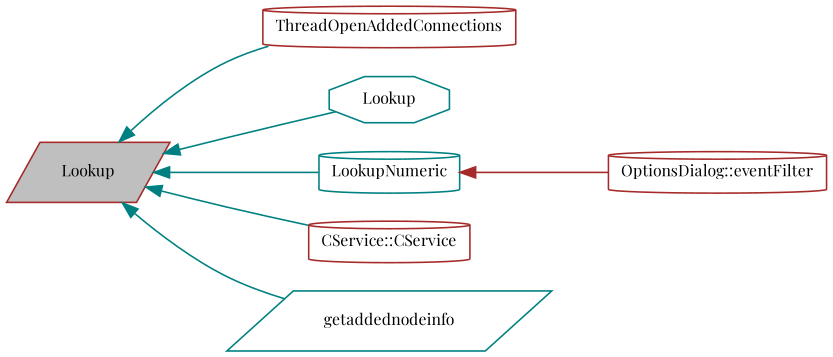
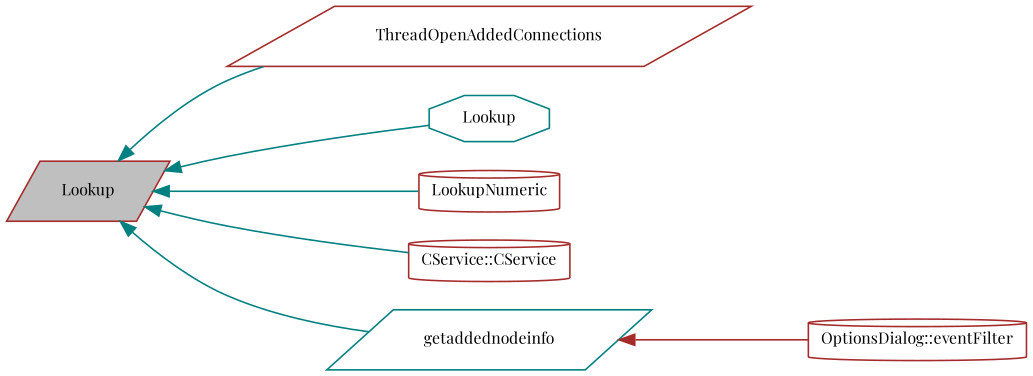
node "ThreadOpenAddedConnections": shape cylinder -> parallelogram
node "LookupNumeric": color teal -> brown
edge "OptionsDialog::eventFilter" -> "LookupNumeric": now "OptionsDialog::eventFilter" -> "getaddednodeinfo"
